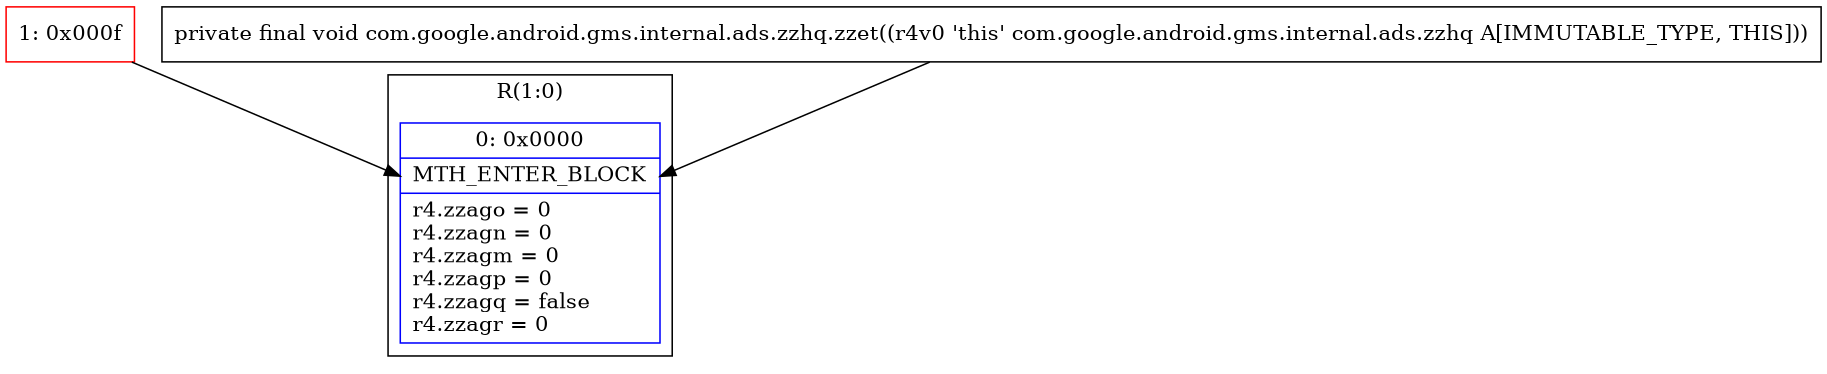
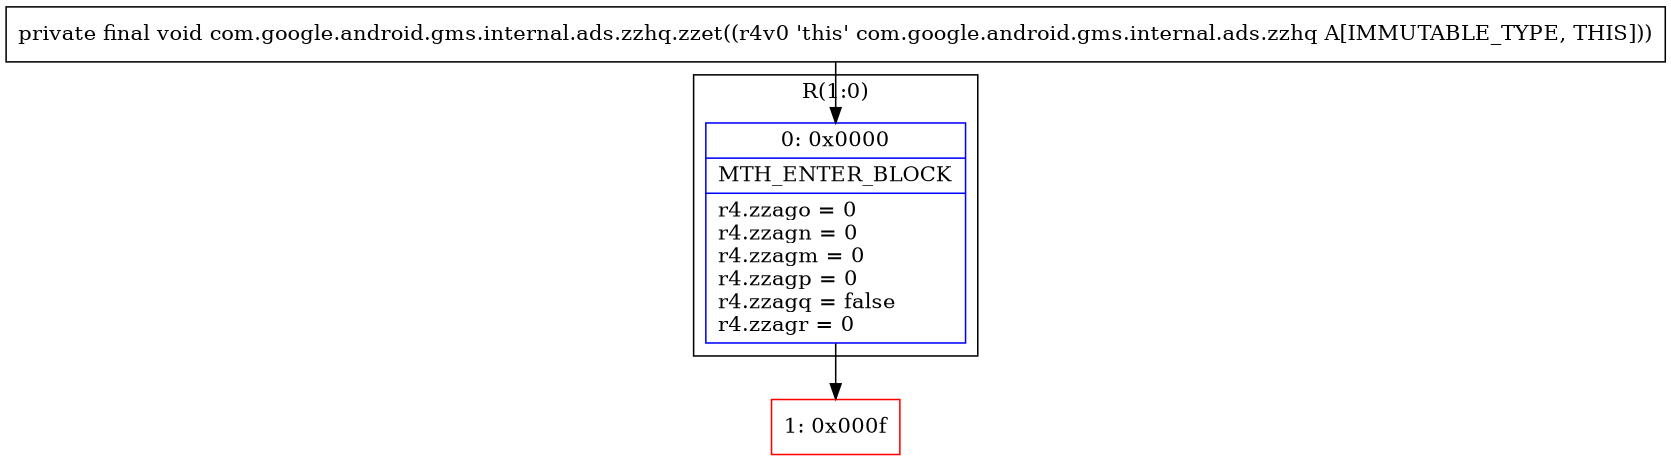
edge "1: 0x000f" -> "0: 0x0000": reversed
